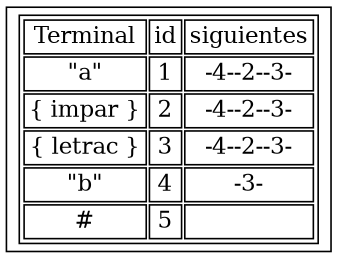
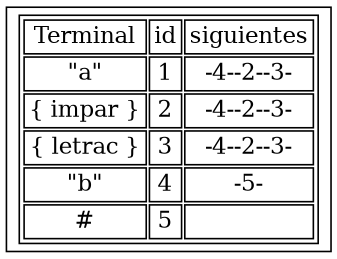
node "Terminal": text "-3-" -> "-5-"
